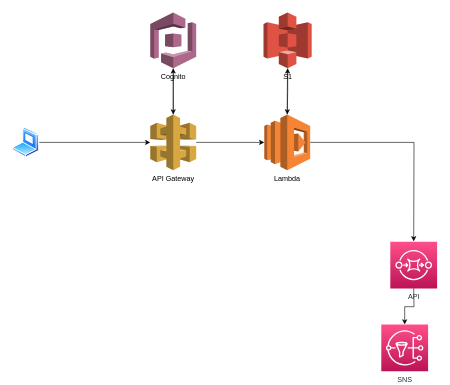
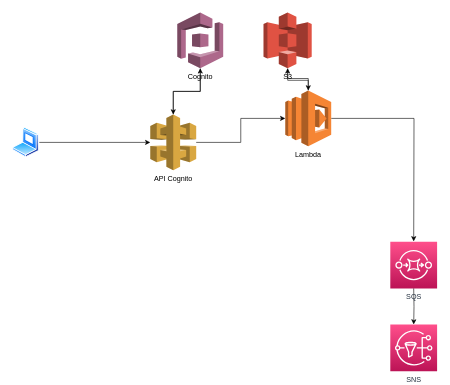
node "Cognito": moved (173, 40) -> (200, 40)
node "S1": label "S1" -> "S3"
node "Lambda": moved (287, 142) -> (308, 118)
node "API Gateway": label "API Gateway" -> "API Cognito"
node "API": label "API" -> "SQS"
node "SNS": moved (405, 348) -> (414, 348)
